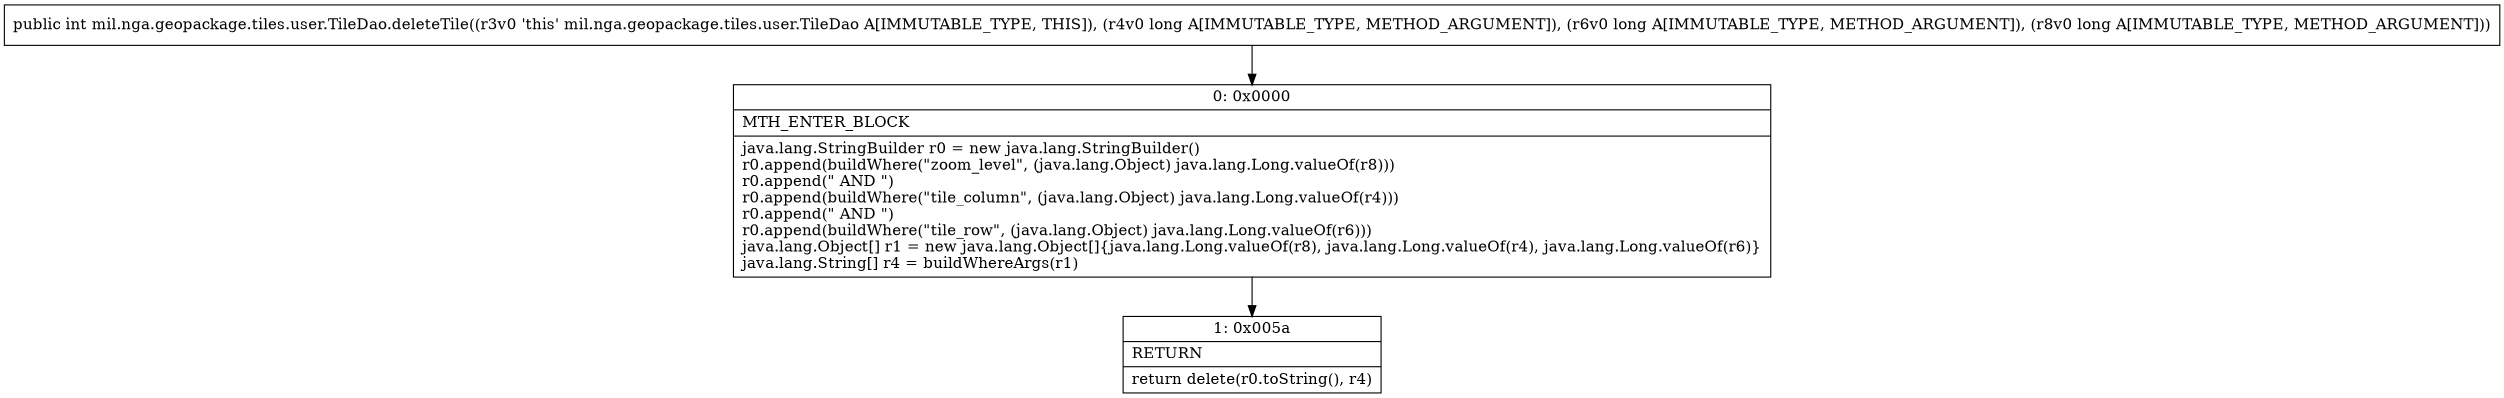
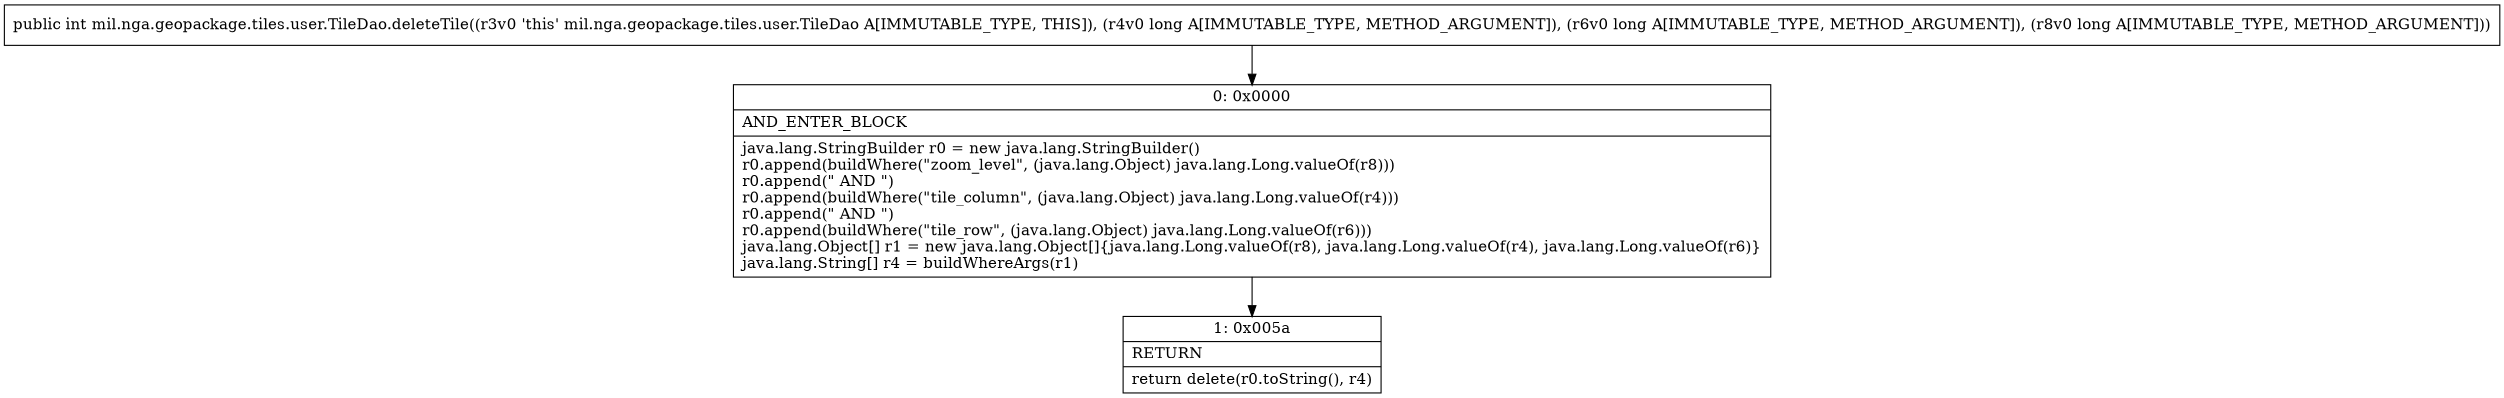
node "0: 0x0000": text "MTH_ENTER_BLOCK" -> "AND_ENTER_BLOCK"
